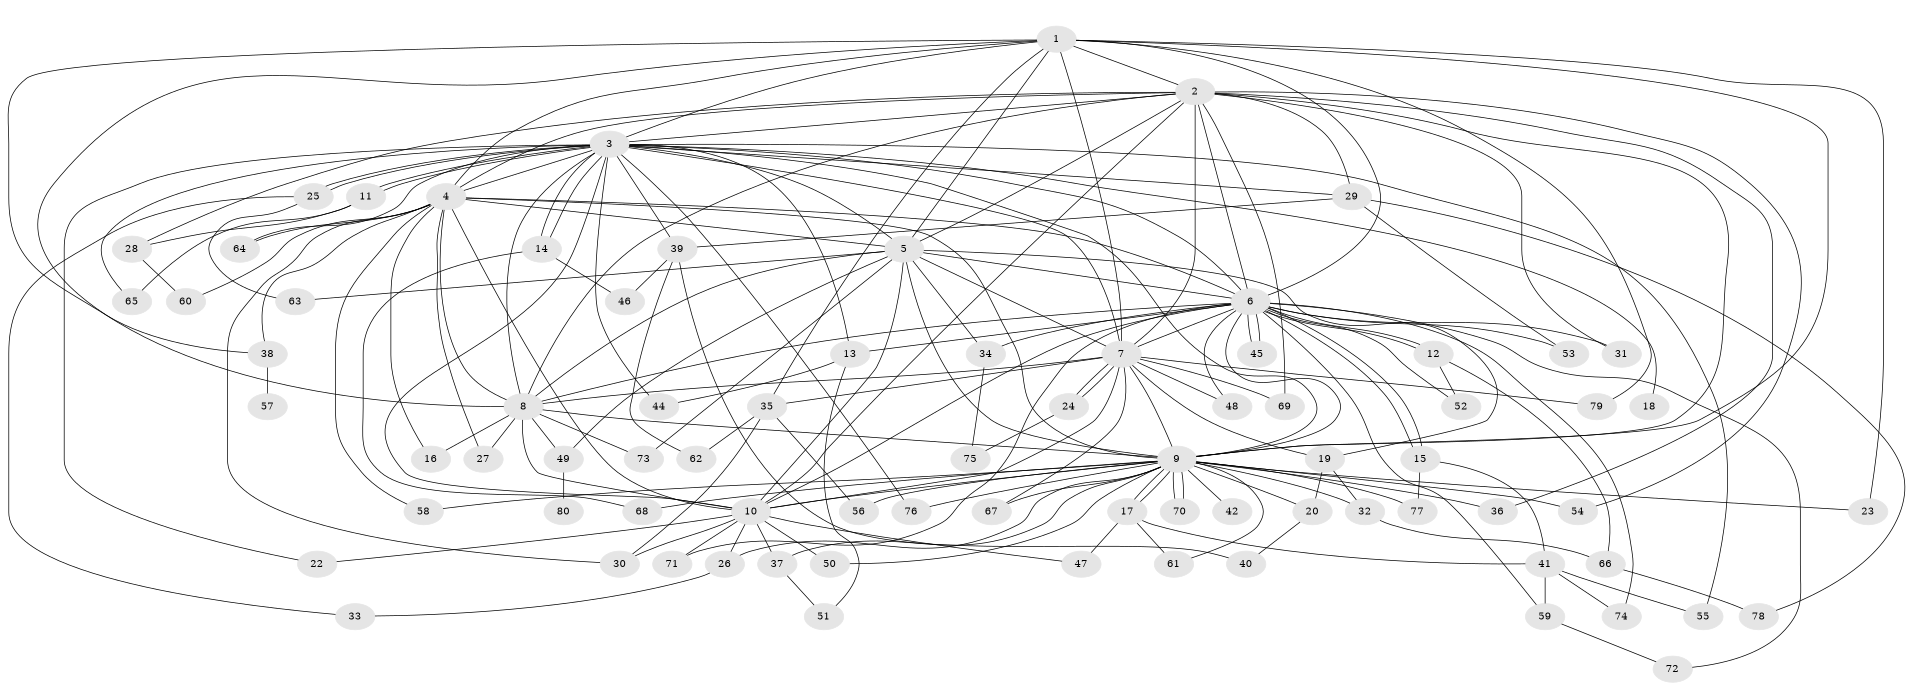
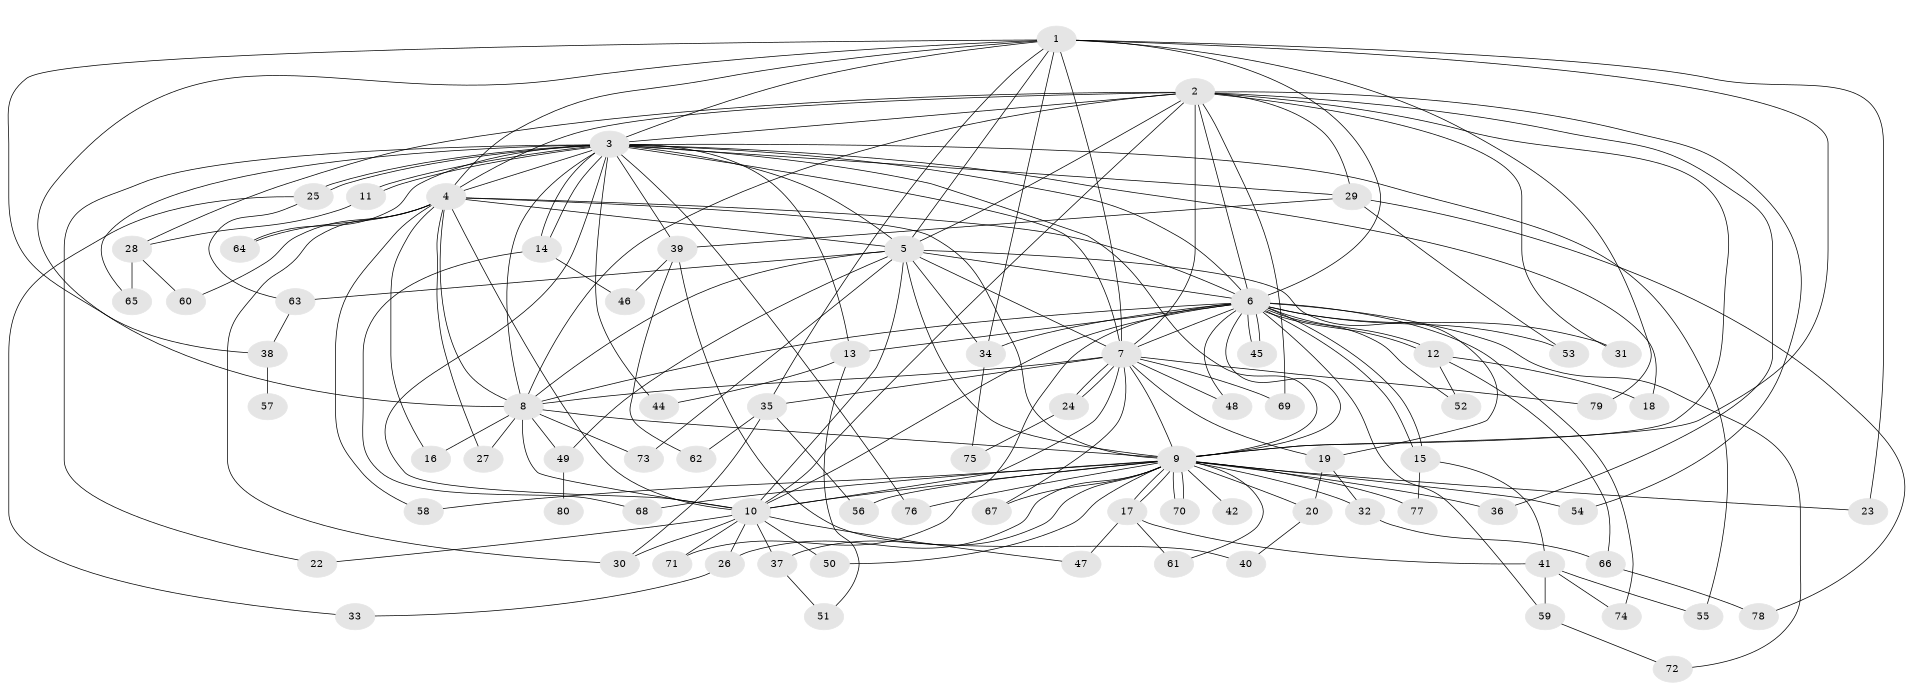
edge "1" -- "2": now "1" -- "34"
edge "11" -- "65": now "28" -- "65"
edge "4" -- "38": now "63" -- "38"
edge "12" -- "18": added
